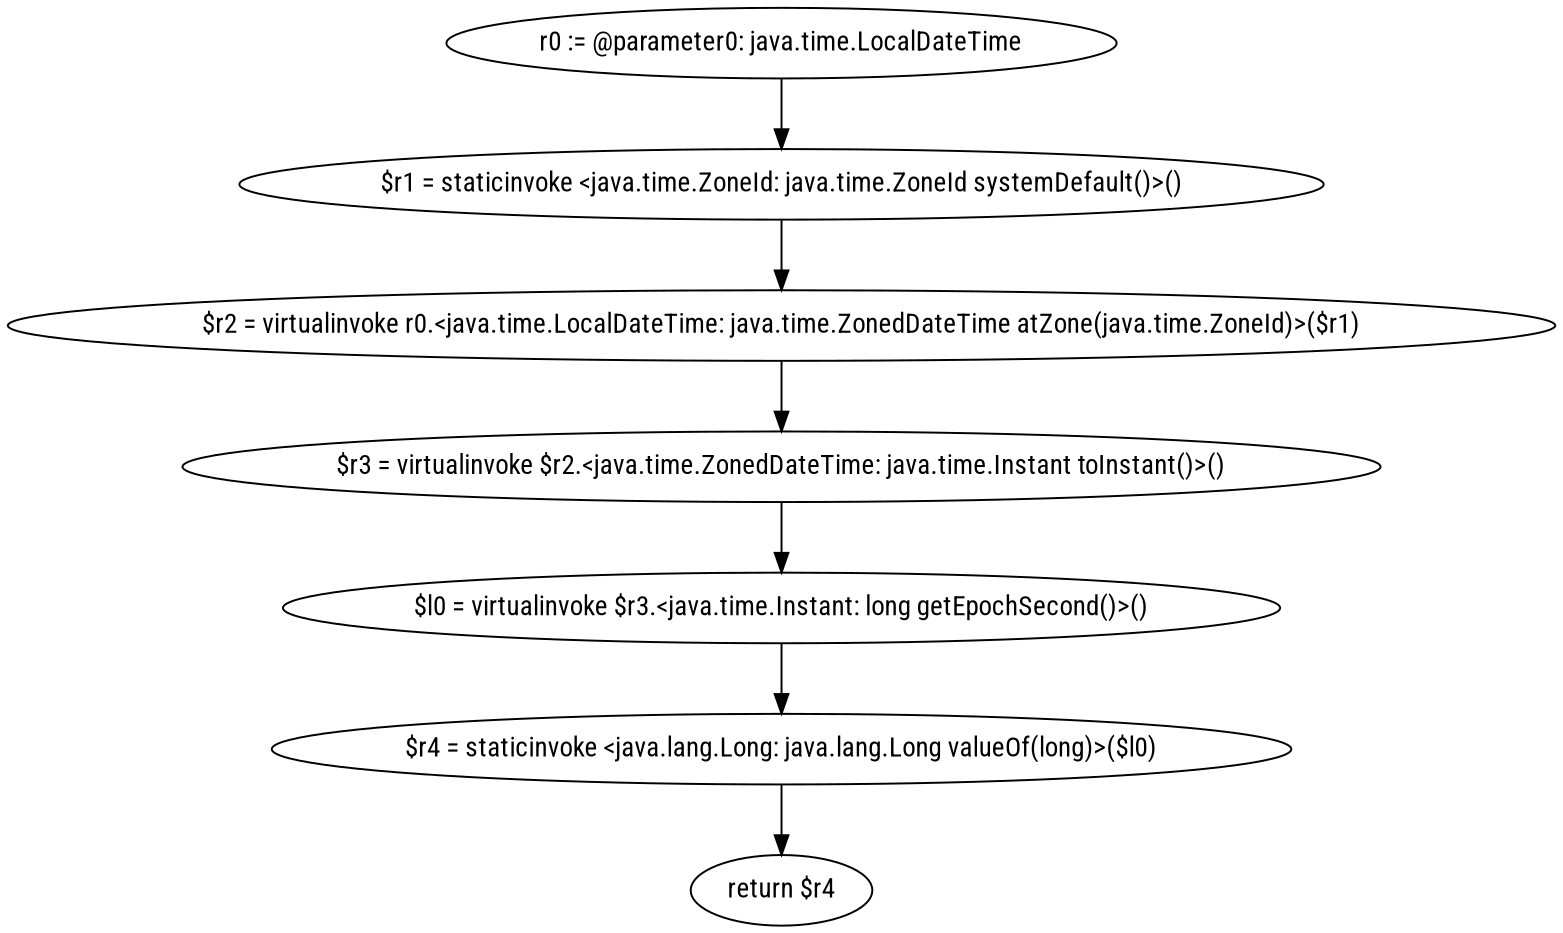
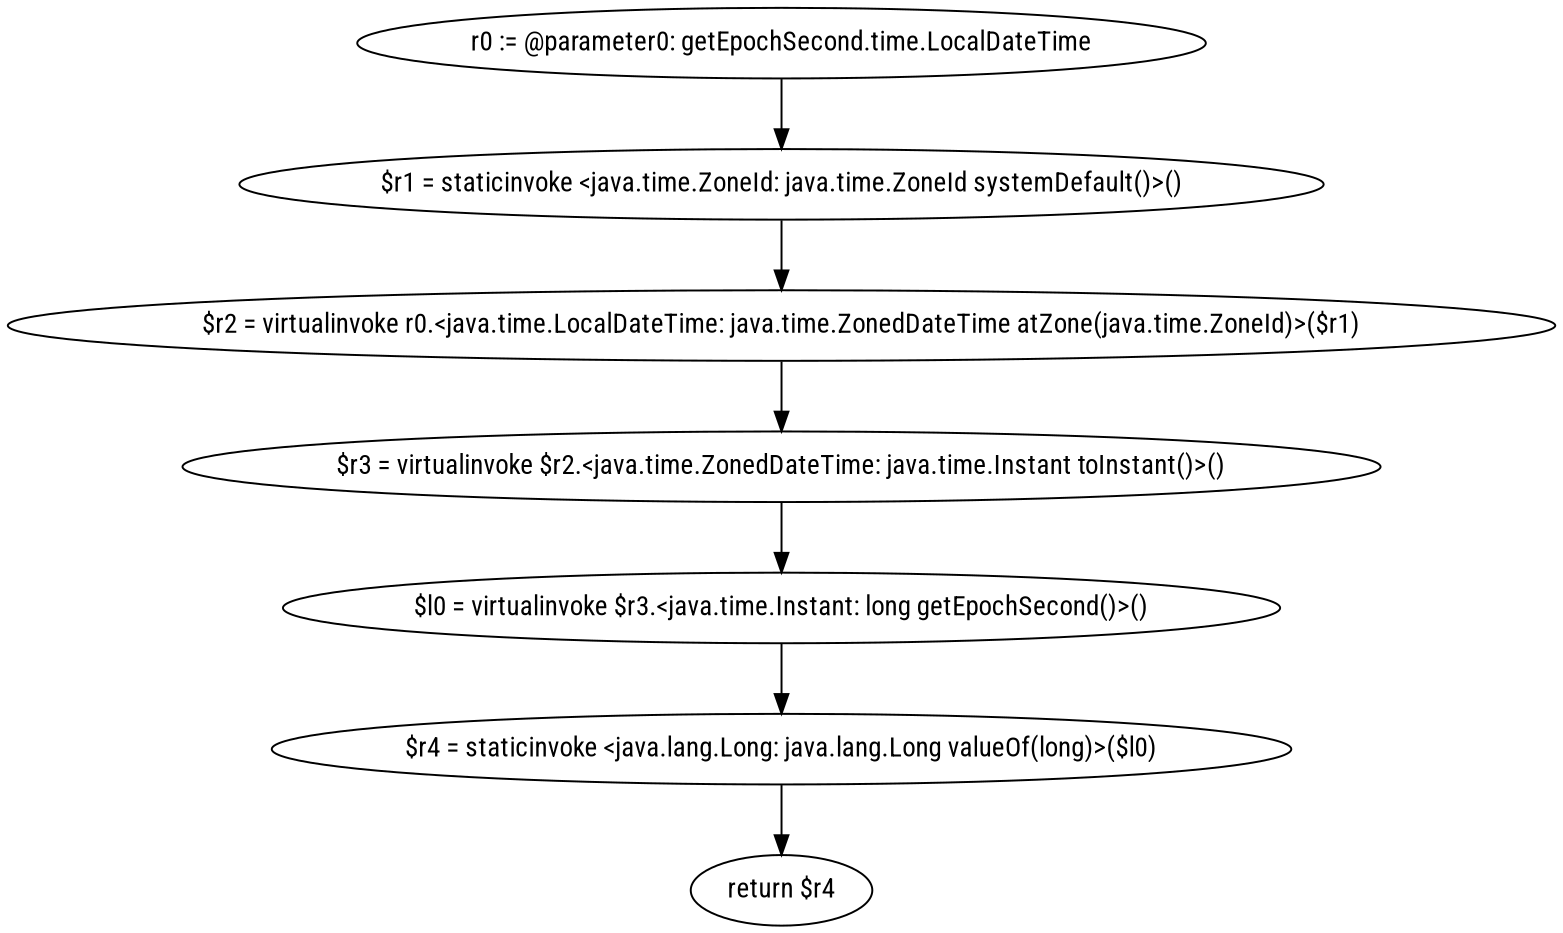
node "r0 := @parameter0: java.time.LocalDateTime": label "r0 := @parameter0: java.time.LocalDateTime" -> "r0 := @parameter0: getEpochSecond.time.LocalDateTime"
